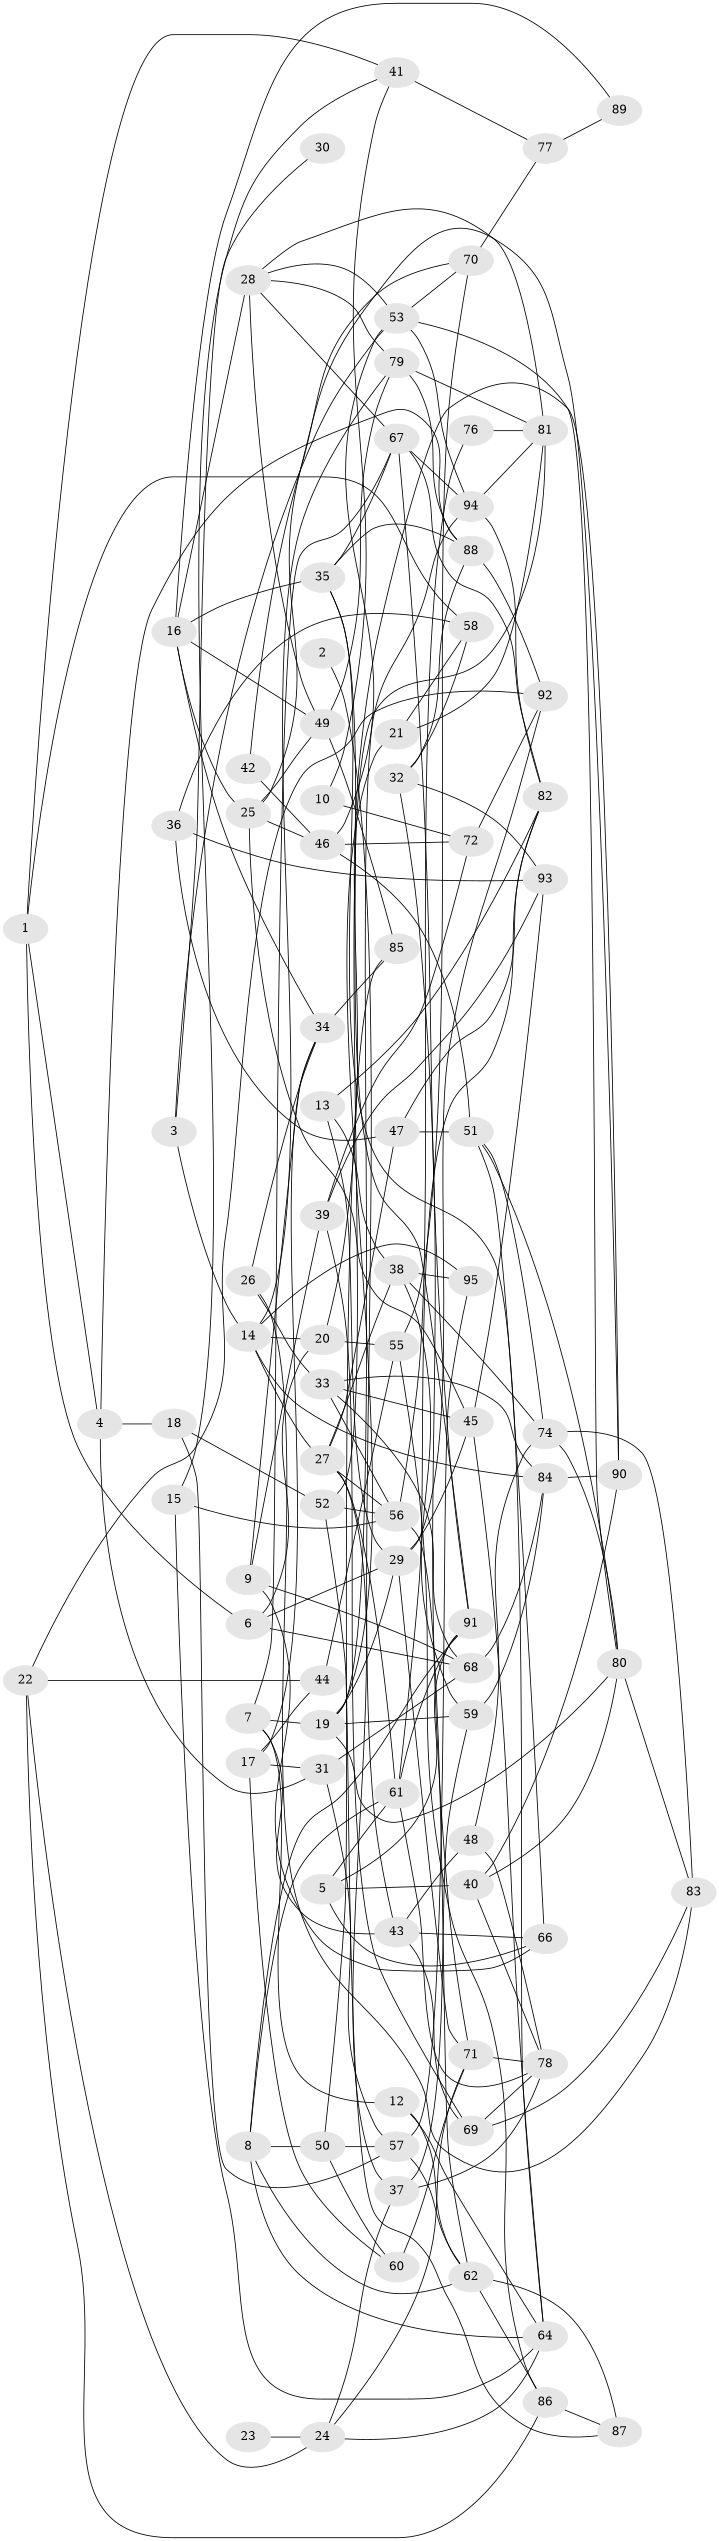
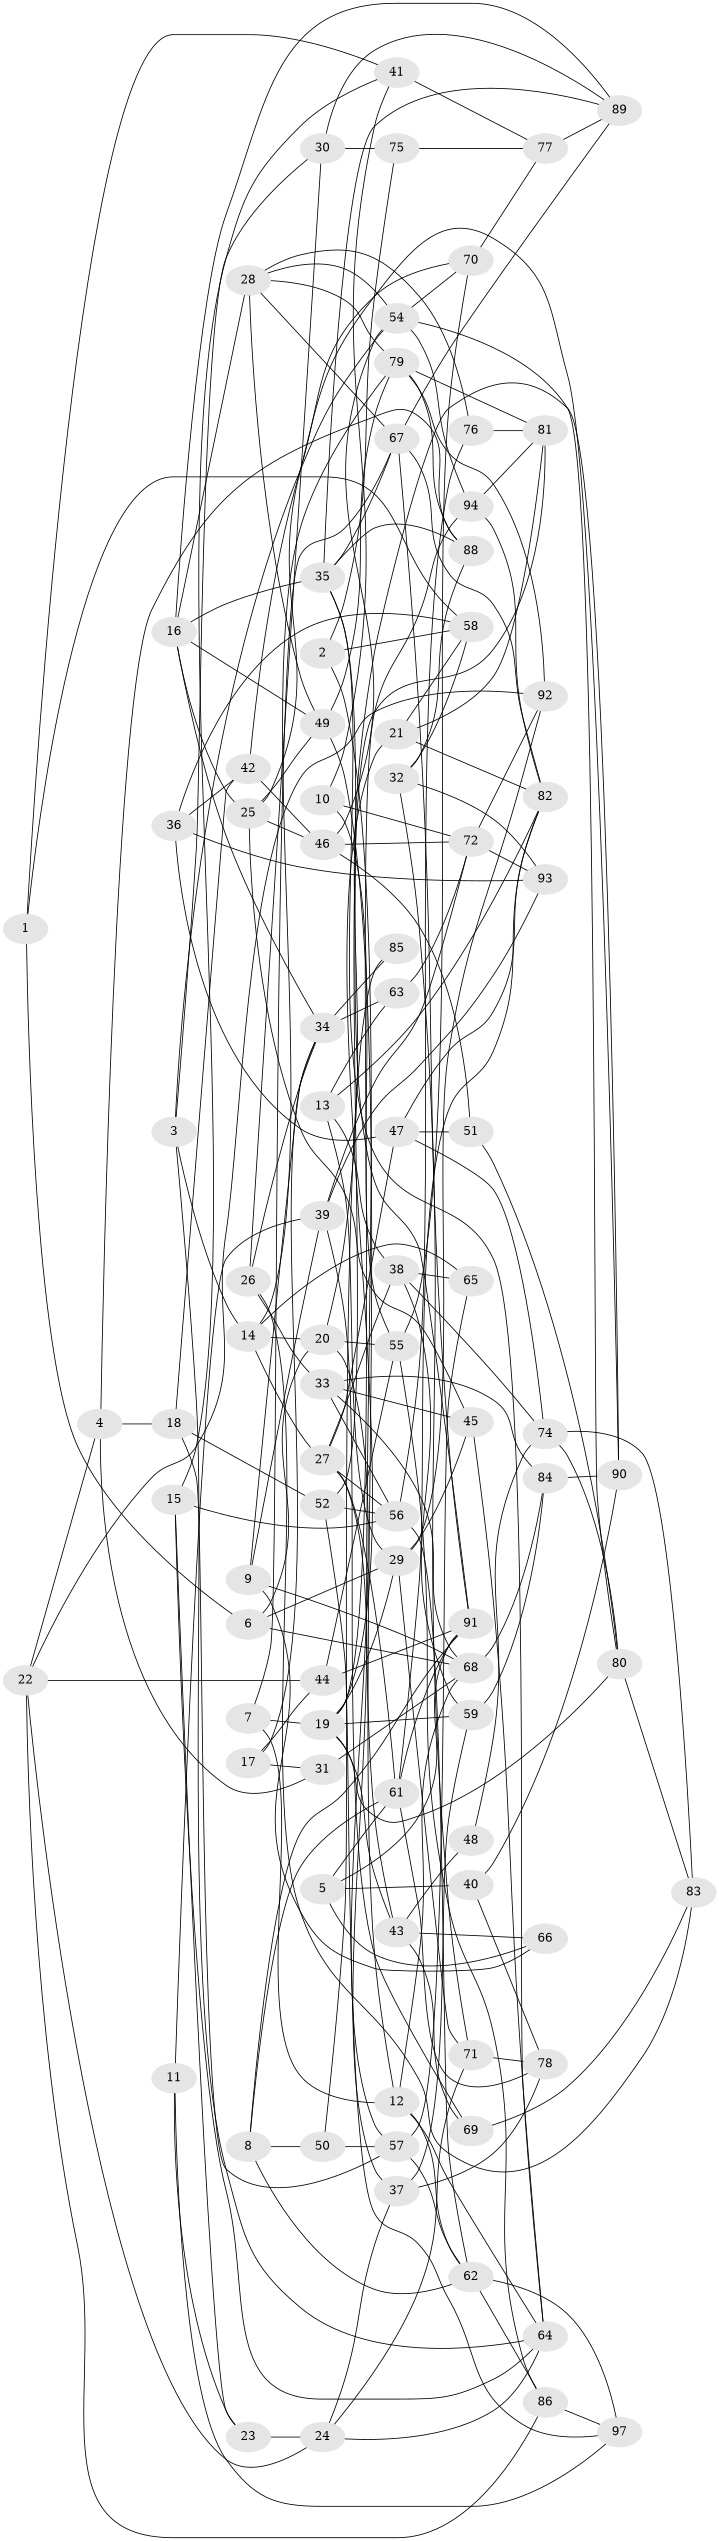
edge "89" -- "30": added
node "75": added
edge "28" -- "81": now "28" -- "76"
edge "89" -- "35": added
node "53": label "53" -> "54"
edge "67" -- "94": now "67" -- "89"
edge "88" -- "92": now "79" -- "92"
edge "58" -- "2": added
edge "21" -- "82": added
edge "42" -- "36": added
edge "49" -- "85": now "49" -- "12"
edge "30" -- "26": added
node "63": added
edge "10" -- "55": added
edge "42" -- "18": added
edge "93" -- "45": now "93" -- "72"
edge "1" -- "4": now "22" -- "4"
edge "51" -- "74": now "47" -- "74"
node "95": label "95" -> "65"
edge "14" -- "84": removed
edge "51" -- "66": removed
edge "91" -- "44": added
edge "80" -- "40": removed
edge "7" -- "43": now "19" -- "43"
edge "68" -- "12": added
edge "31" -- "57": now "20" -- "57"
edge "48" -- "78": removed
edge "15" -- "23": added
node "11": added
edge "78" -- "69": removed
node "60": removed
edge "8" -- "64": now "3" -- "64"
node "87": label "87" -> "97"
